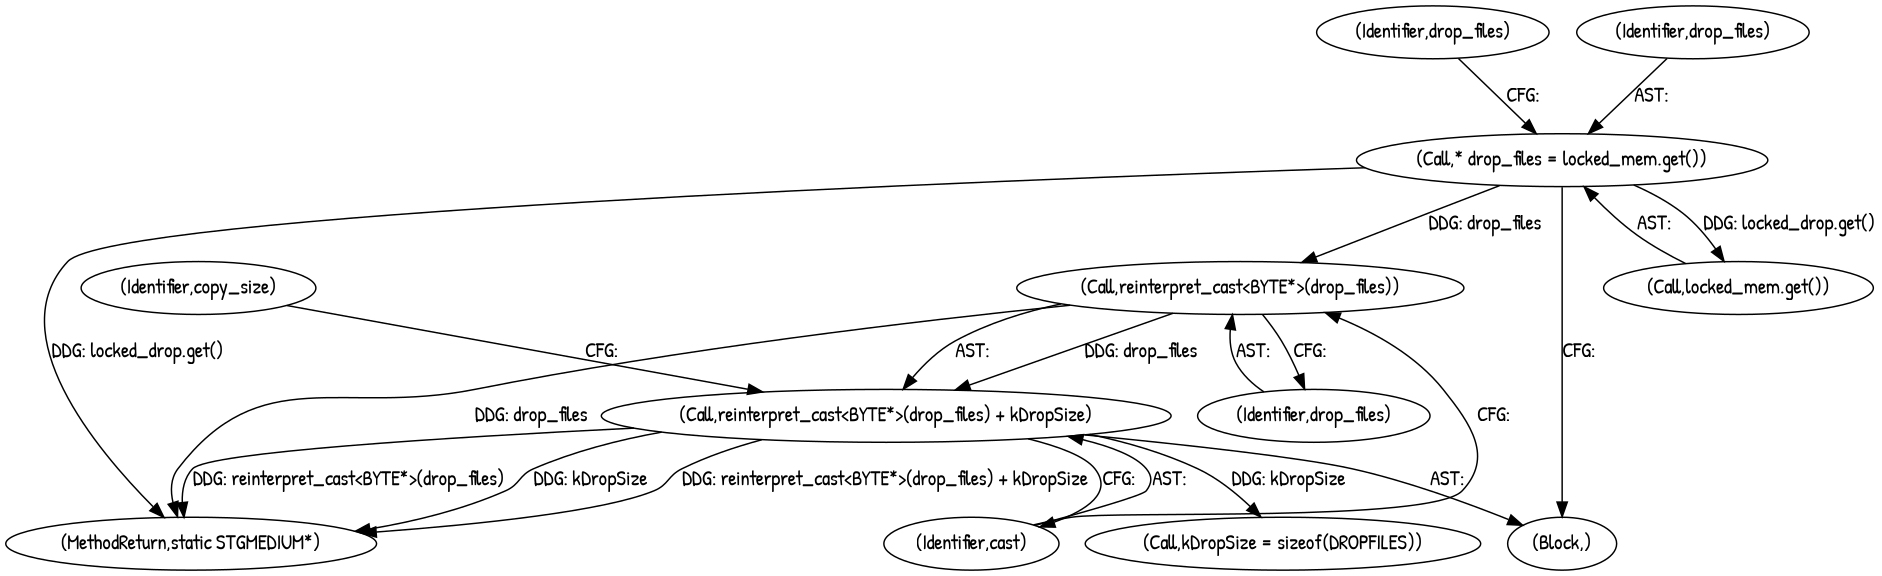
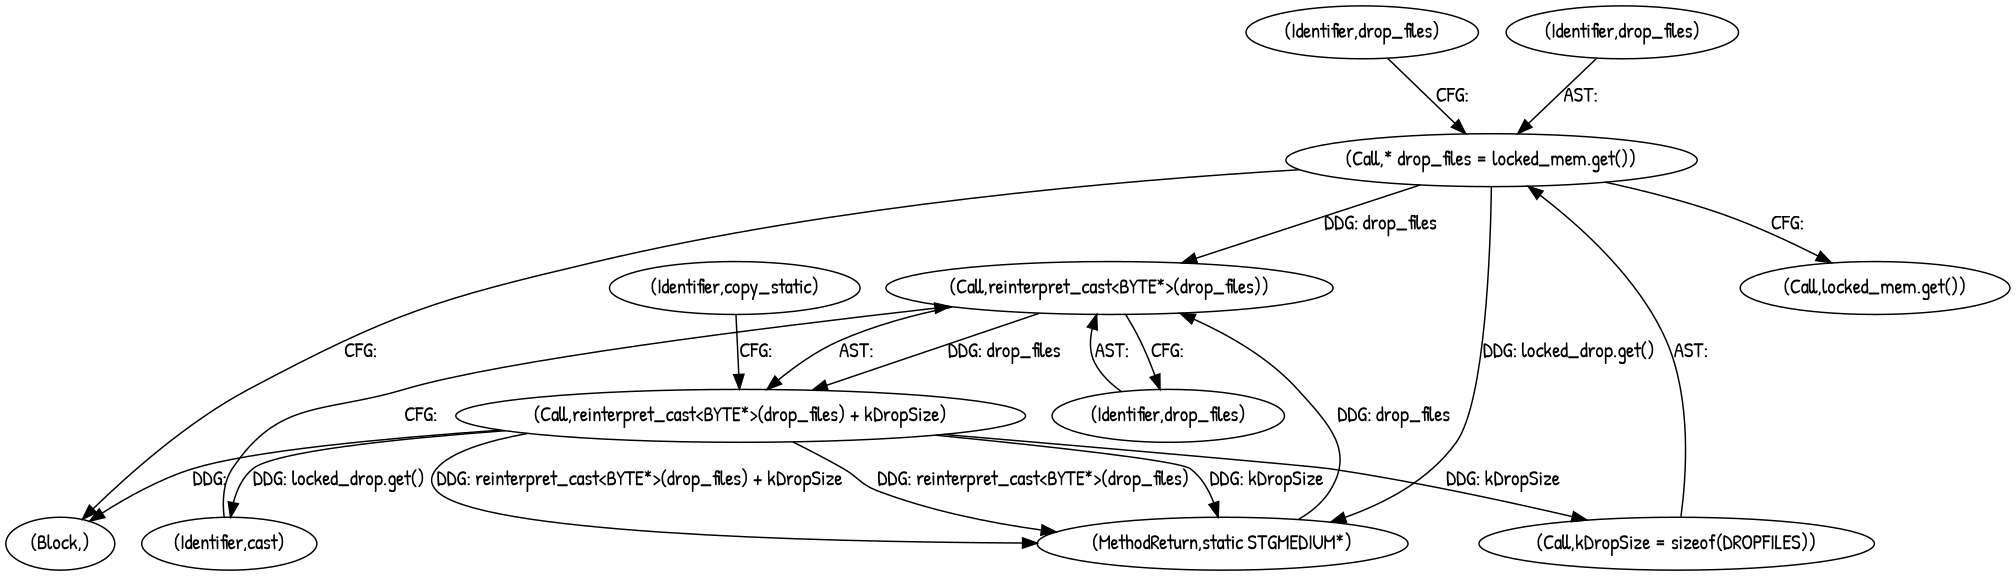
edge "(Call,* drop_files = locked_mem.get())" -> "(Call,locked_mem.get())": label "DDG: locked_drop.get()" -> "CFG: "
edge "(Call,locked_mem.get())" -> "(Call,* drop_files = locked_mem.get())": now "(Call,kDropSize = sizeof(DROPFILES))" -> "(Call,* drop_files = locked_mem.get())"
node "(Identifier,copy_size)": label "(Identifier,copy_size)" -> "(Identifier,copy_static)"
edge "(Call,reinterpret_cast<BYTE*>(drop_files))" -> "(MethodReturn,static STGMEDIUM*)": reversed
edge "(Call,reinterpret_cast<BYTE*>(drop_files) + kDropSize)" -> "(Identifier,cast)": label "CFG: " -> "DDG: locked_drop.get()"
edge "(Call,reinterpret_cast<BYTE*>(drop_files) + kDropSize)" -> "(Block,)": label "AST: " -> "DDG: "
edge "(Identifier,cast)" -> "(Call,reinterpret_cast<BYTE*>(drop_files) + kDropSize)": removed, label "AST:"
